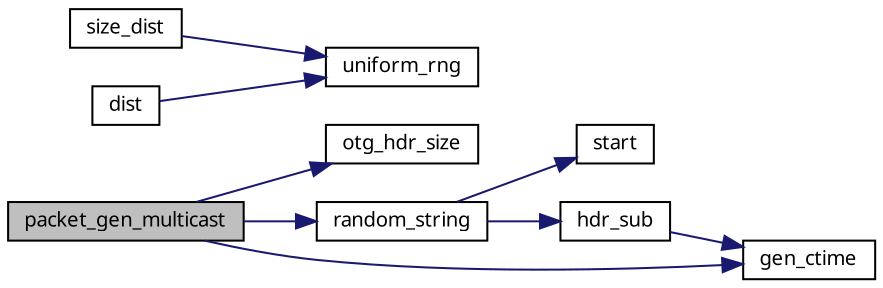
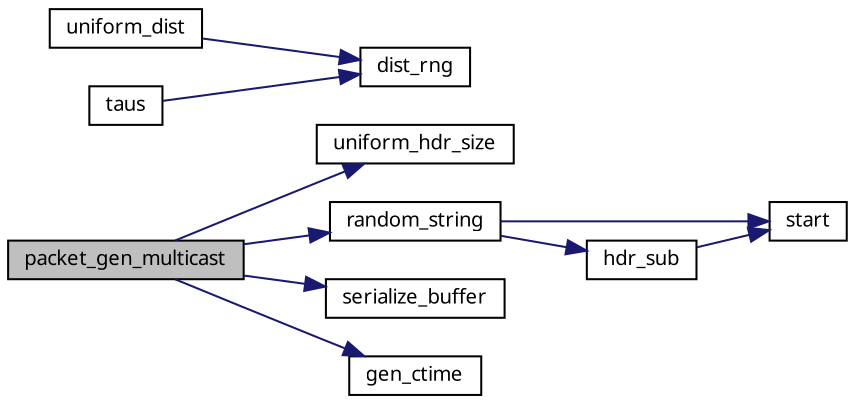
node "size_dist": label "size_dist" -> "uniform_dist"
node "uniform_rng": label "uniform_rng" -> "dist_rng"
node "dist": label "dist" -> "taus"
node "otg_hdr_size": label "otg_hdr_size" -> "uniform_hdr_size"
edge "hdr_sub" -> "gen_ctime": now "hdr_sub" -> "start"
node "serialize_buffer": added
